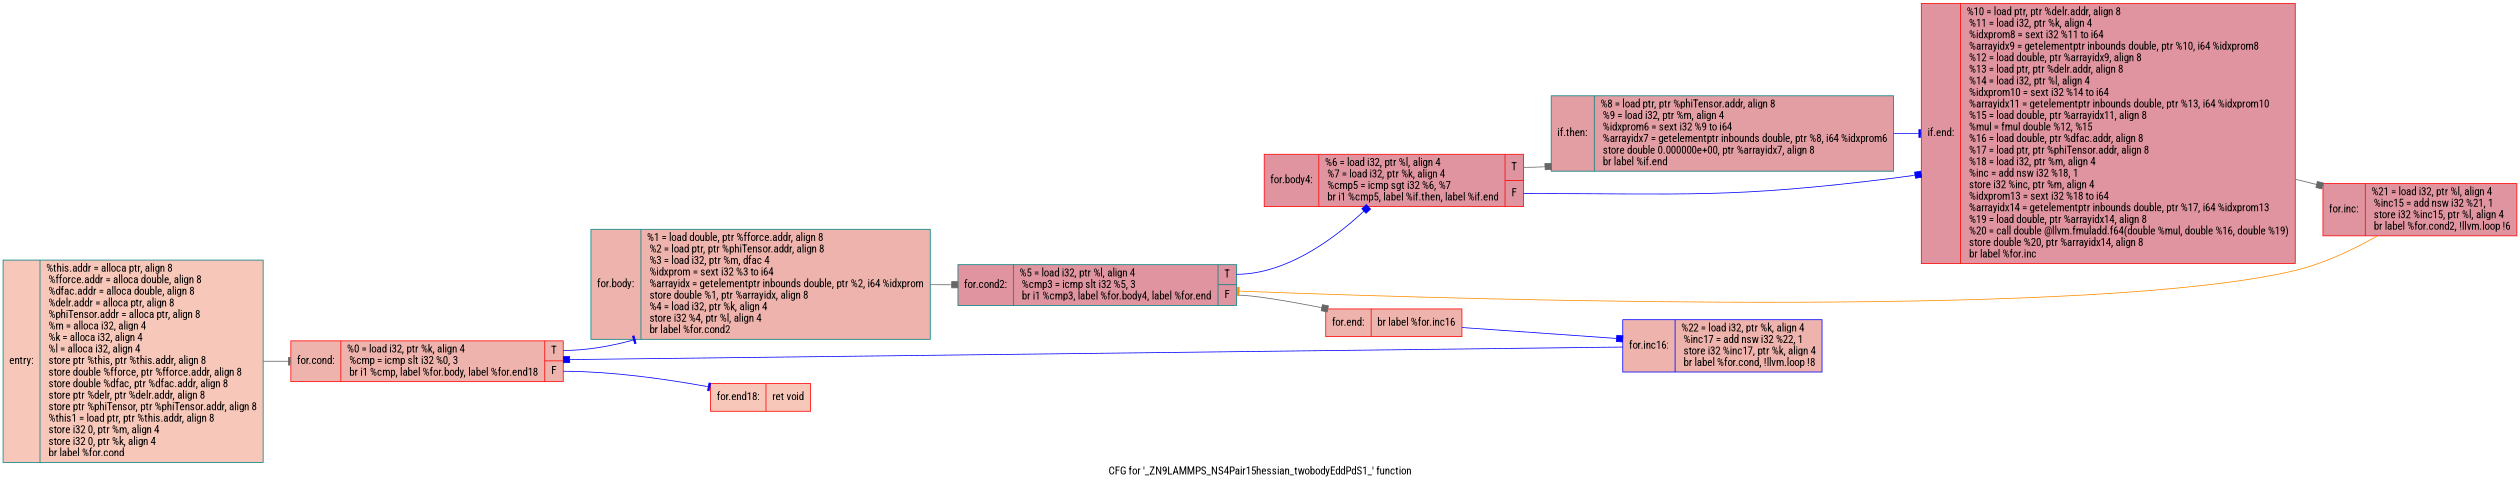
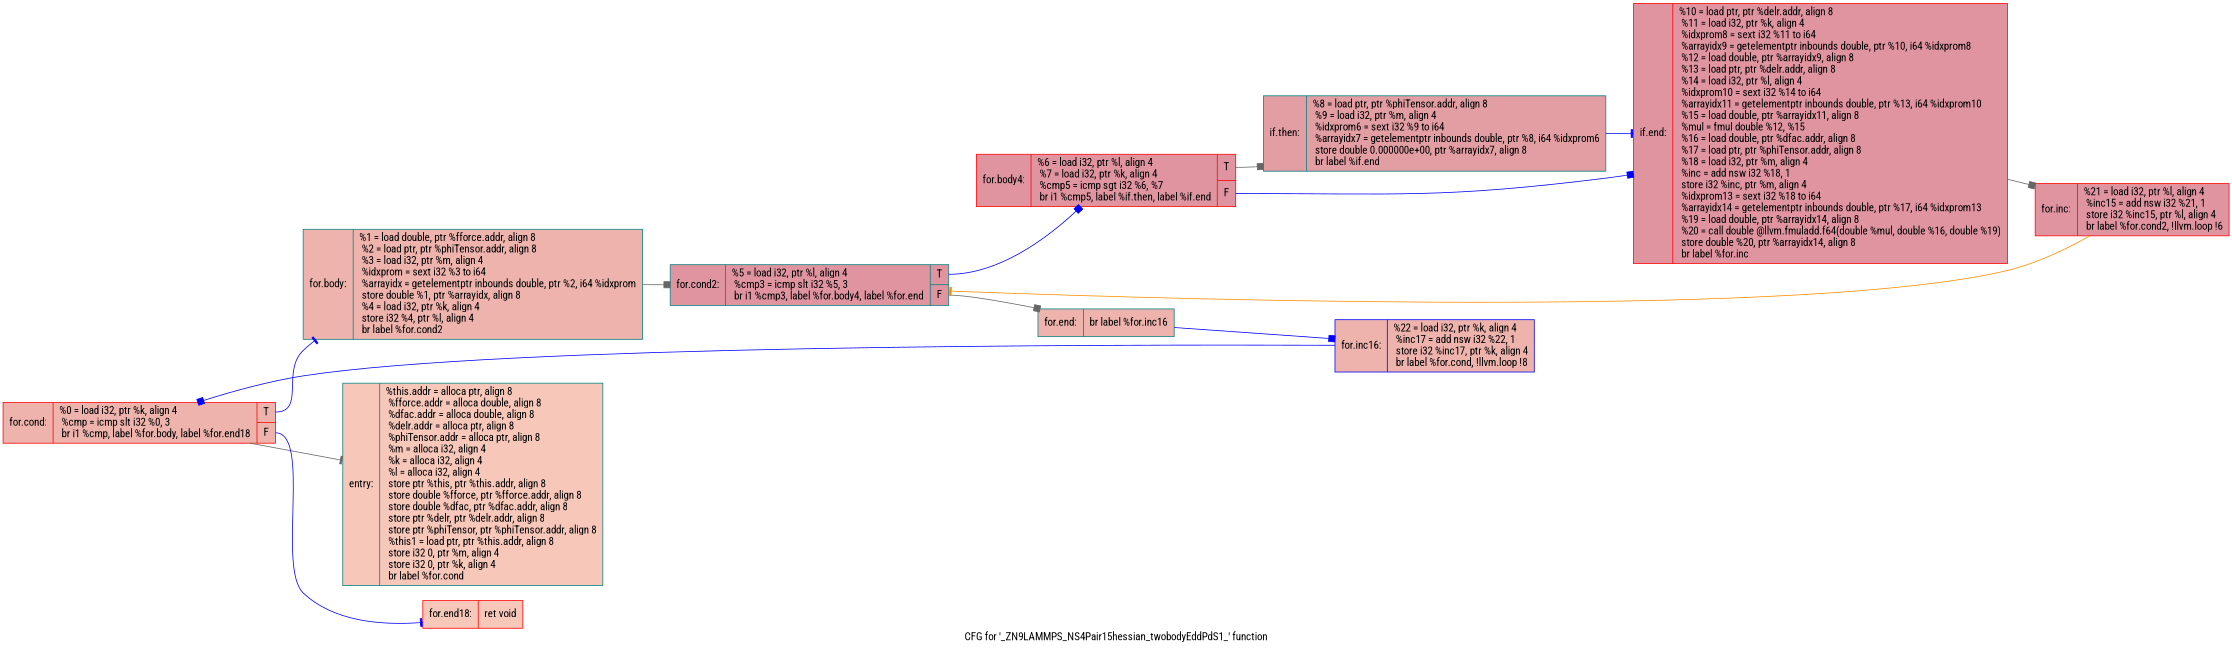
node "for.body:": text "%3 = load i32, ptr %m, dfac 4" -> "%3 = load i32, ptr %m, align 4"
node "for.end:": color red -> teal
edge "entry:" -> "for.cond:": reversed
